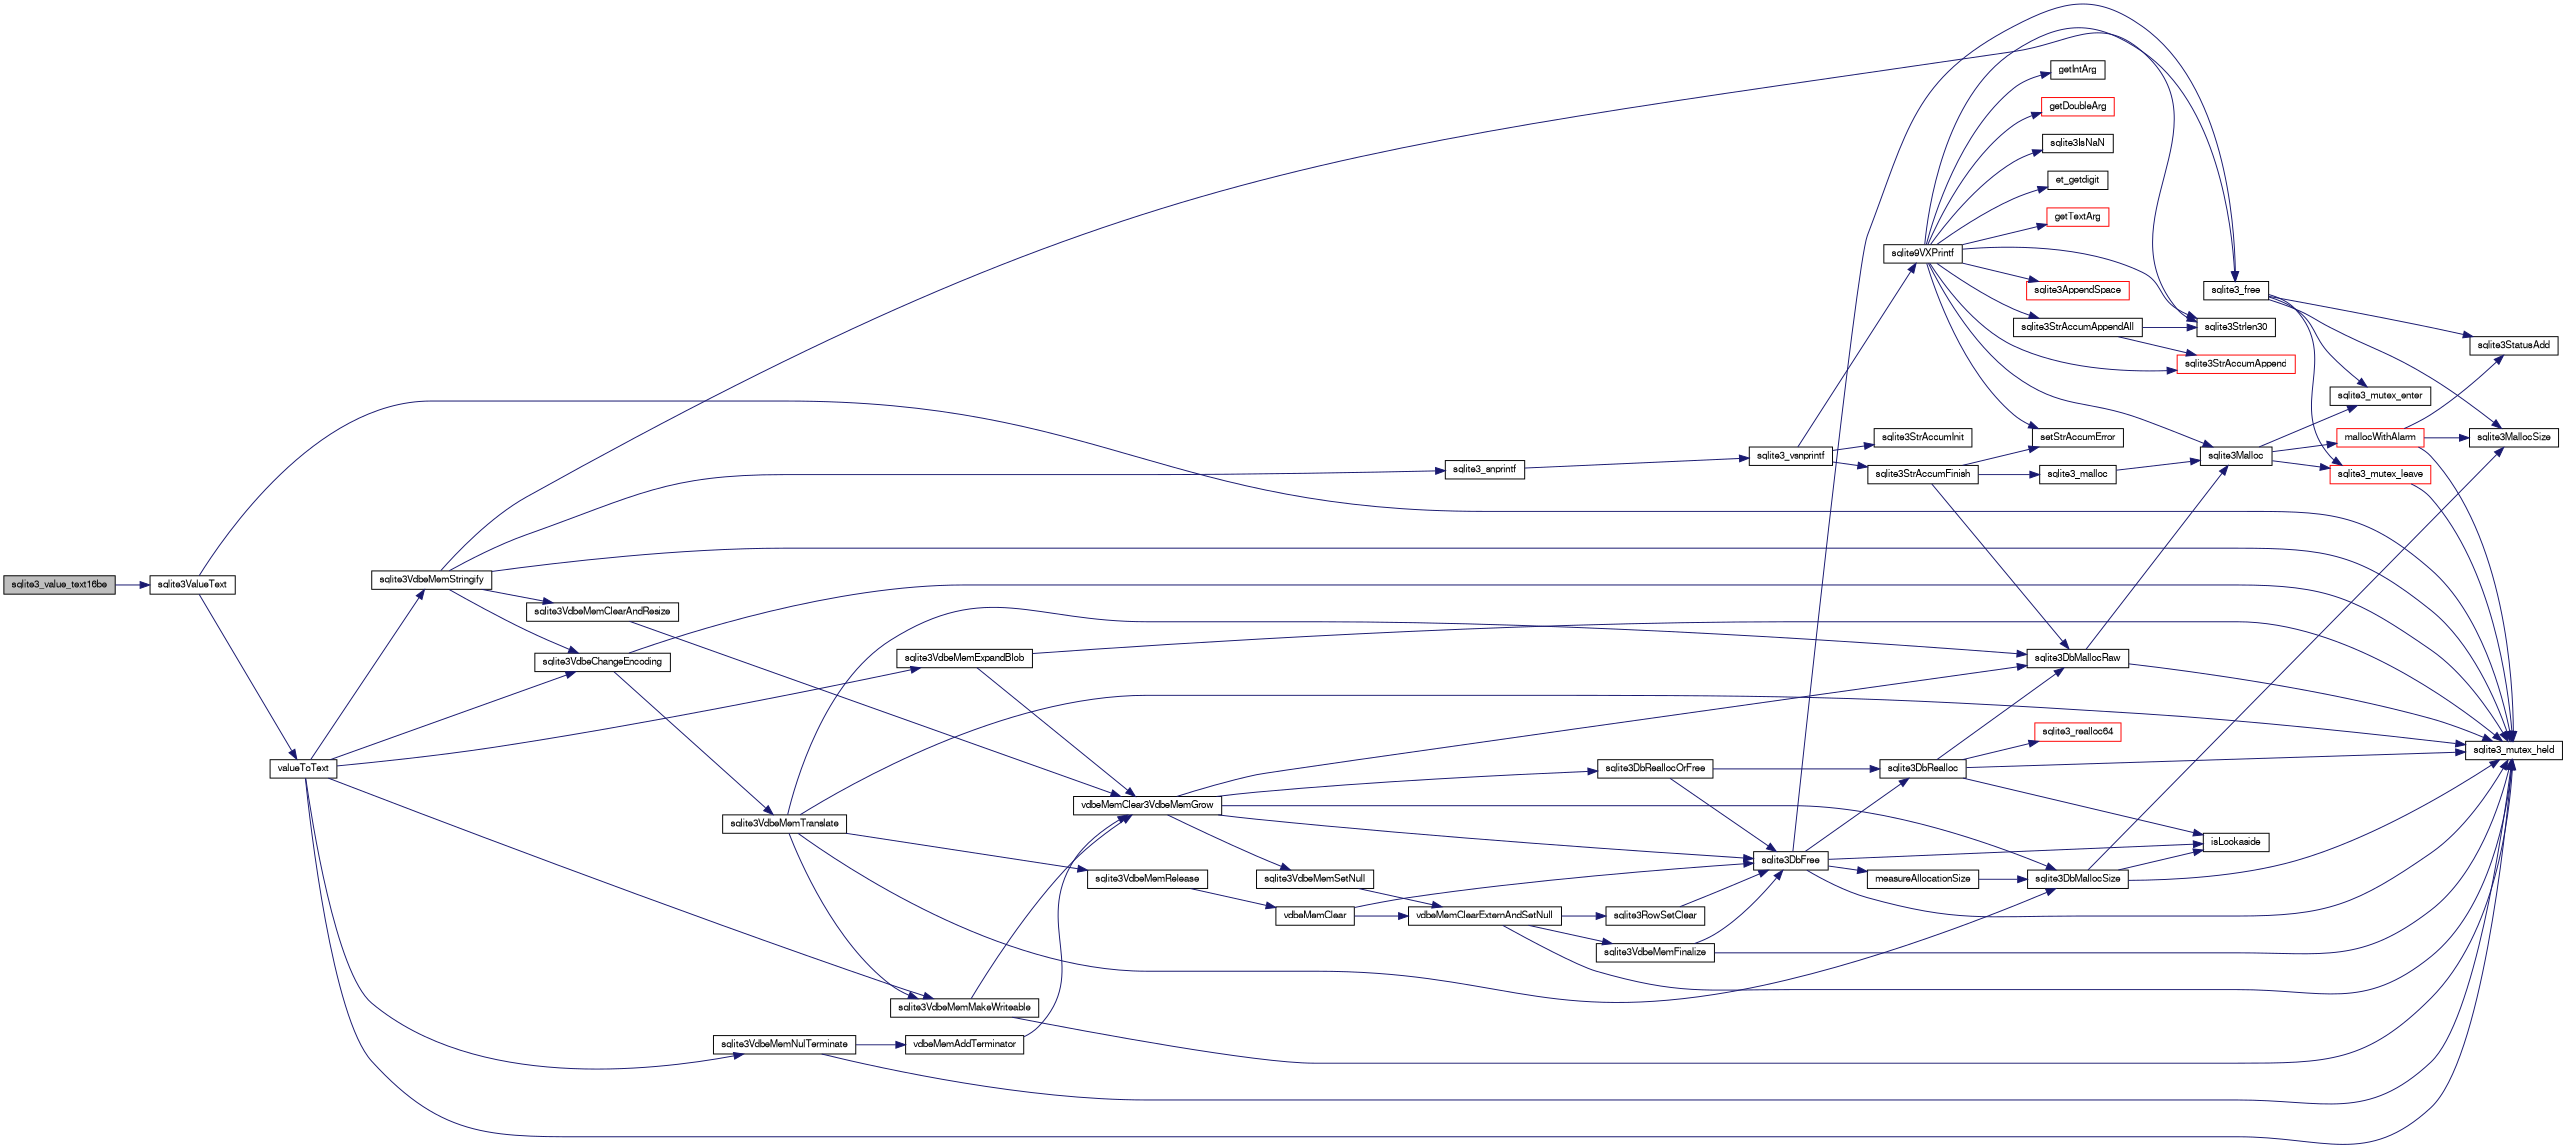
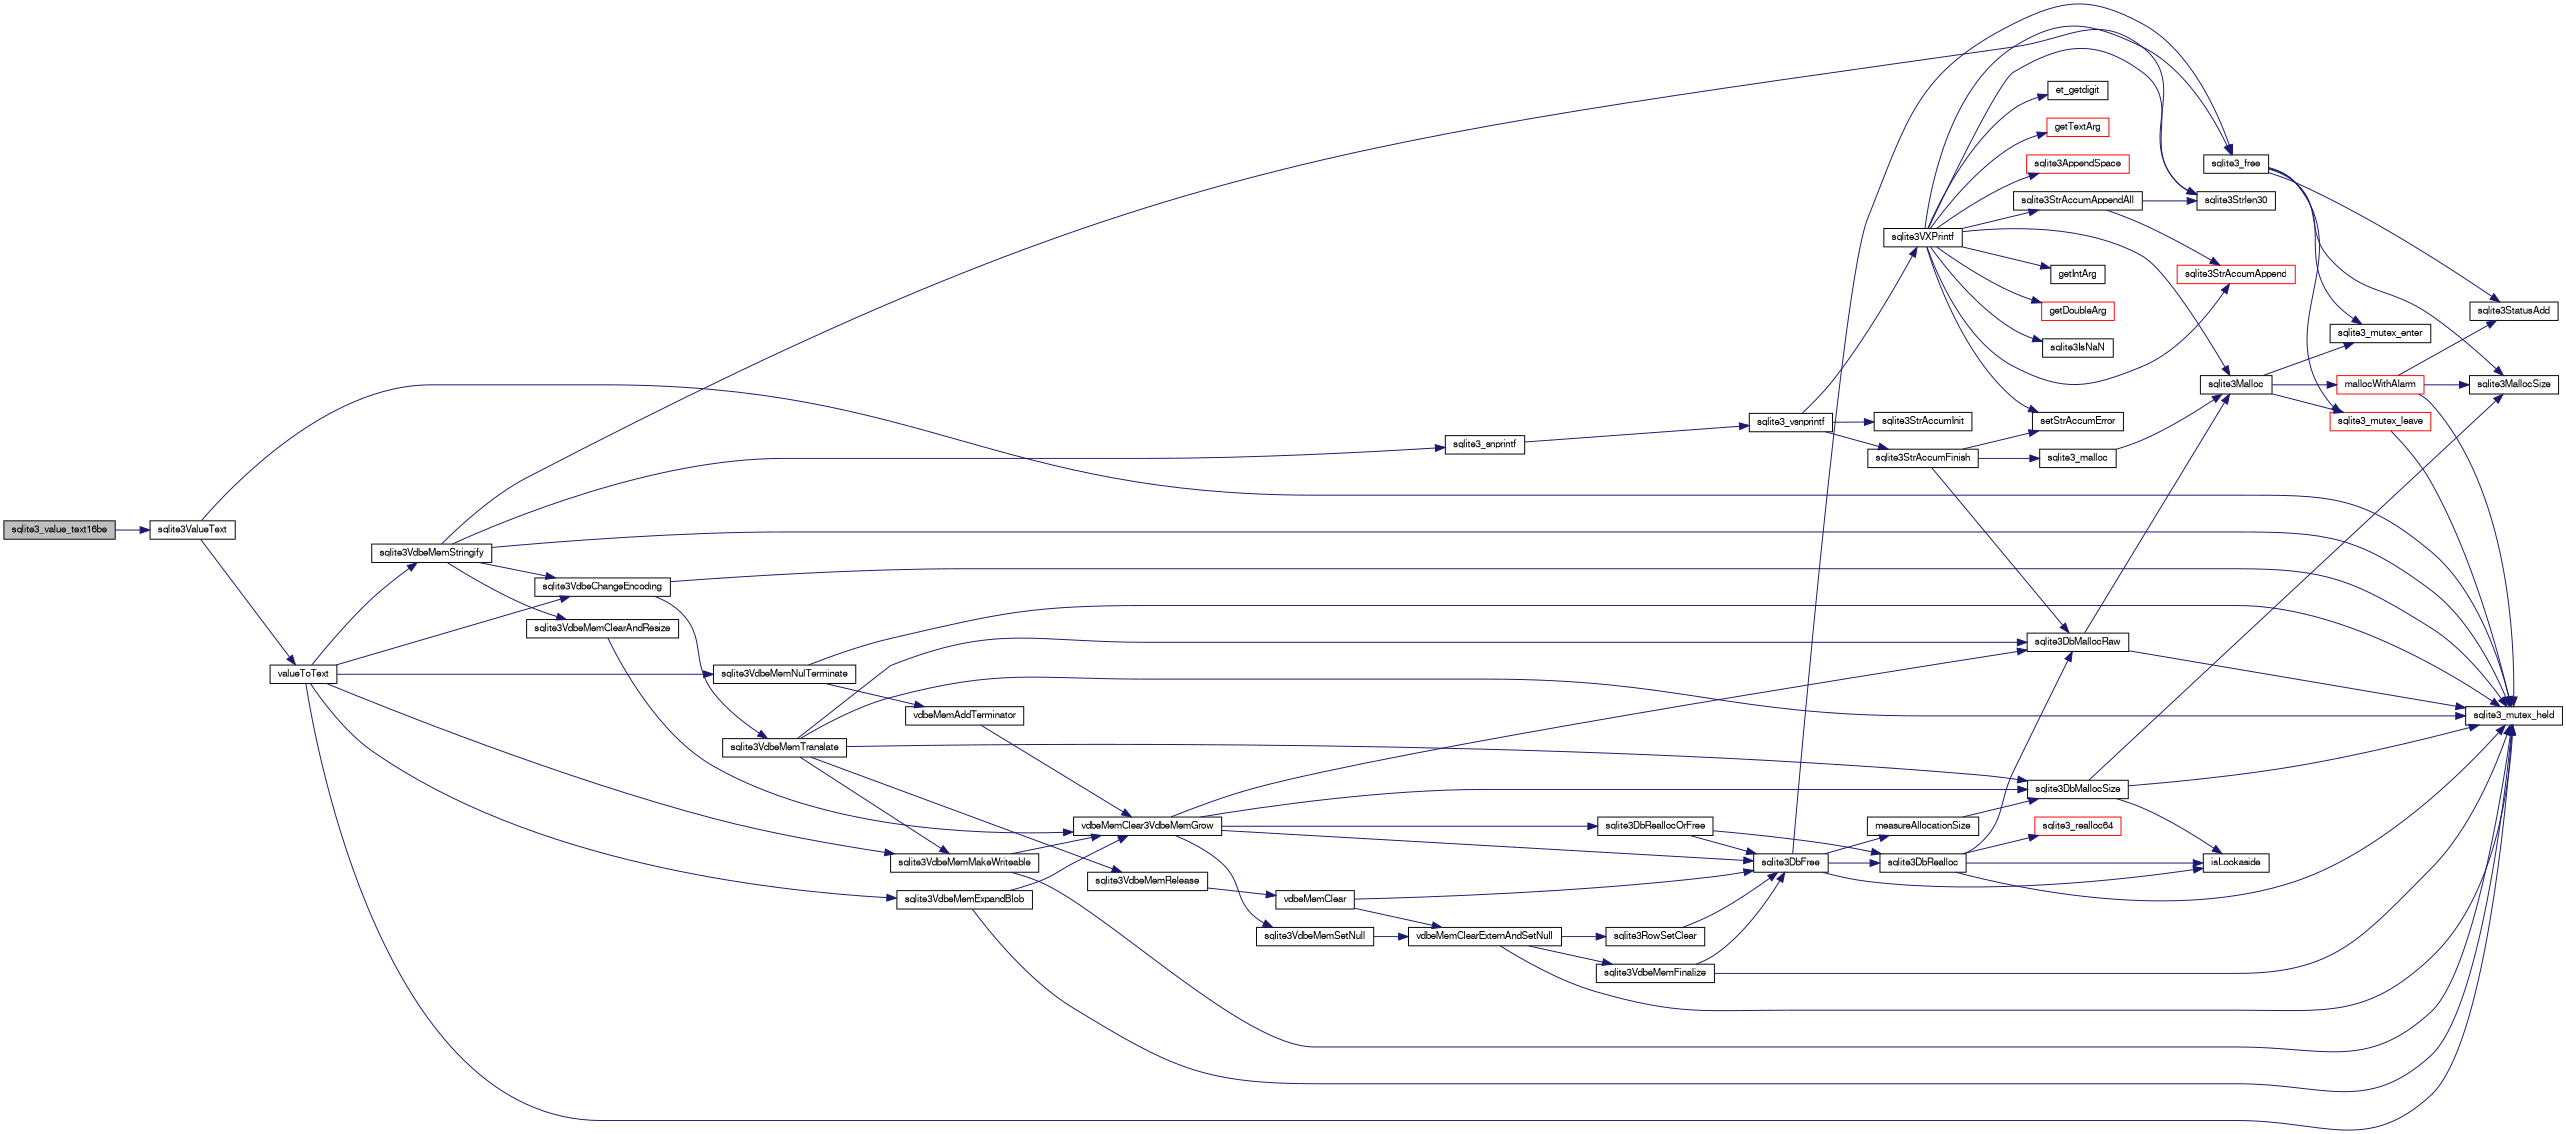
node "sqlite9VXPrintf": label "sqlite9VXPrintf" -> "sqlite3VXPrintf"
edge "sqlite3DbFree" -> "sqlite3_mutex_held": removed
